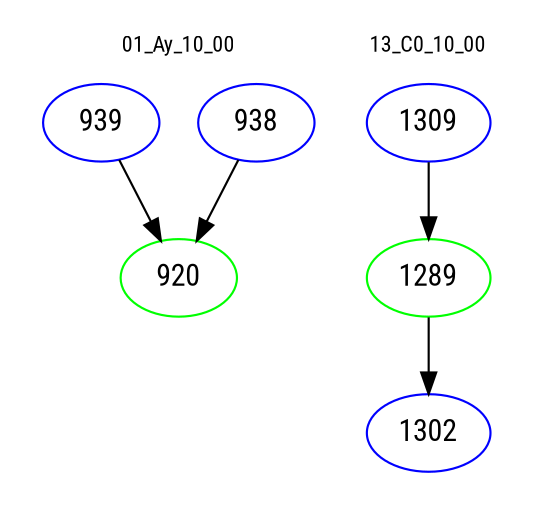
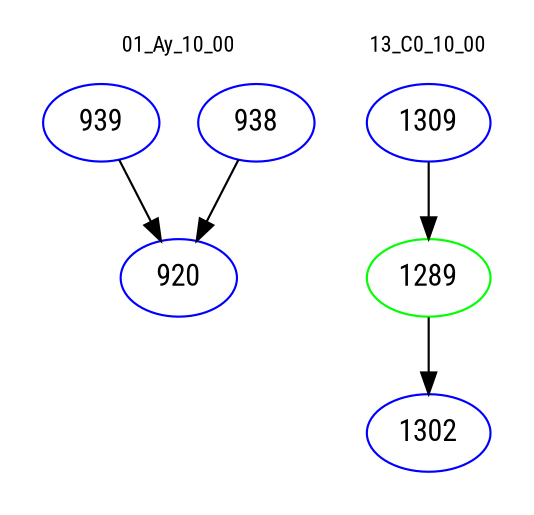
node "920": color green -> blue
